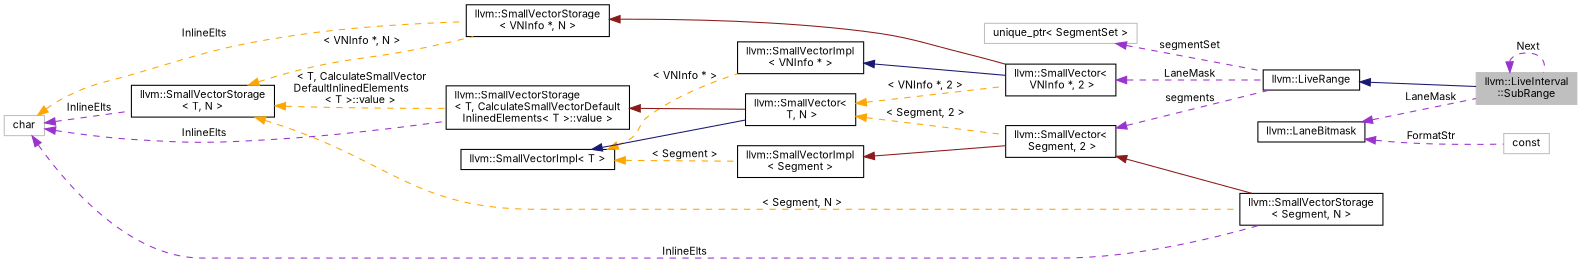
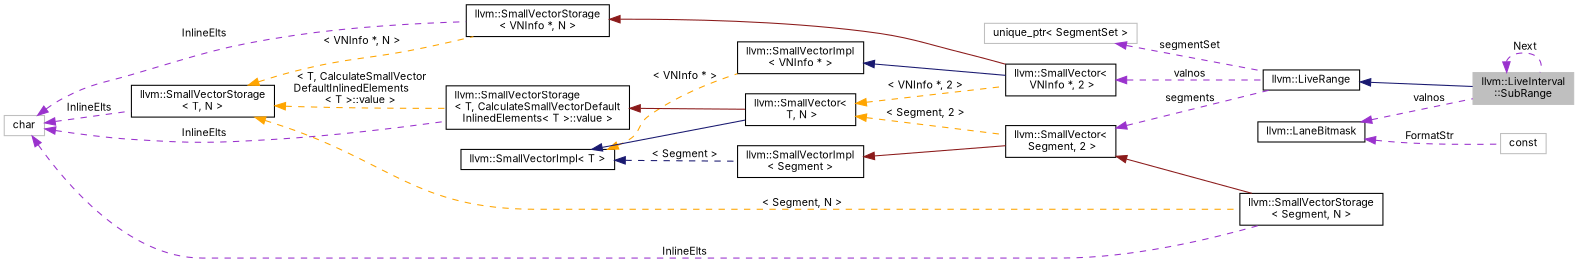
edge "llvm::SmallVectorStorage < VNInfo *, N >" -> "char": color orange -> darkorchid3
edge "llvm::LiveRange" -> "llvm::SmallVector< VNInfo *, 2 >": label " LaneMask" -> " valnos"
edge "llvm::LiveInterval ::SubRange" -> "llvm::LaneBitmask": label " LaneMask" -> " valnos"
edge "llvm::SmallVectorImpl < Segment >" -> "llvm::SmallVectorImpl< T >": color orange -> midnightblue
